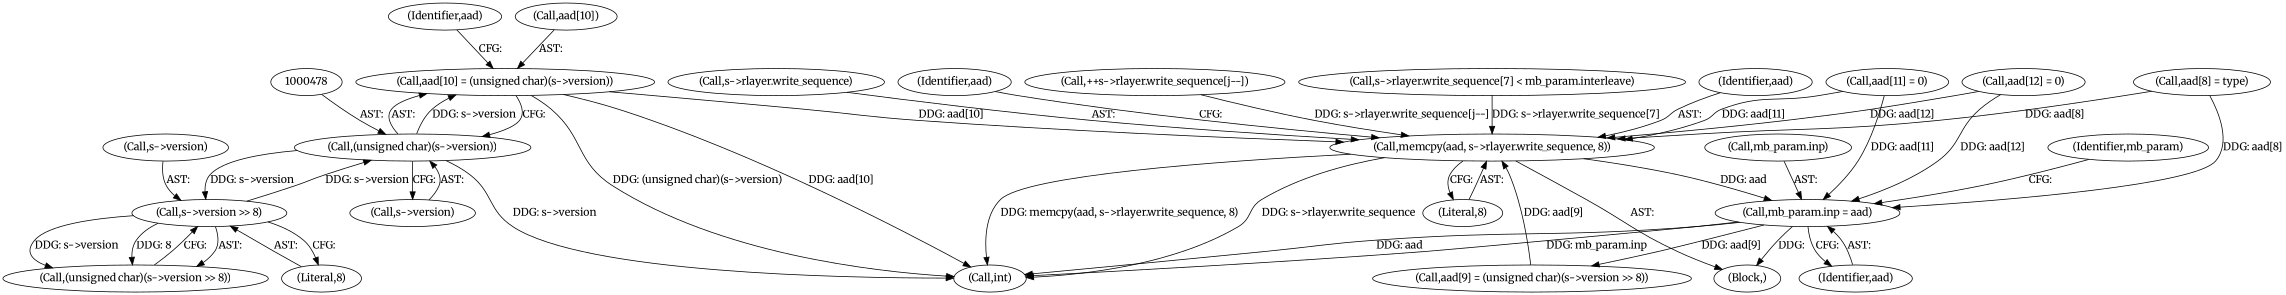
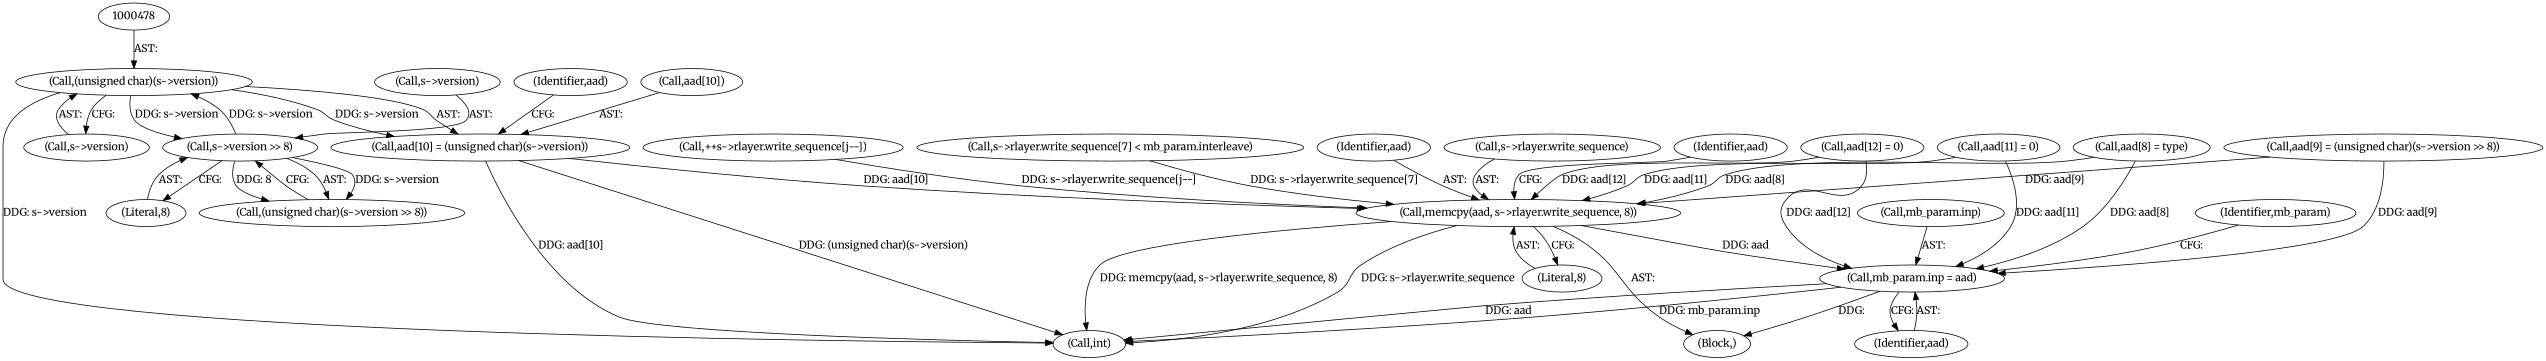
edge "(Call,aad[10] = (unsigned char)(s->version))" -> "(Call,(unsigned char)(s->version))": removed, label "CFG:"
edge "(Call,mb_param.inp = aad)" -> "(Call,aad[9] = (unsigned char)(s->version >> 8))": reversed
